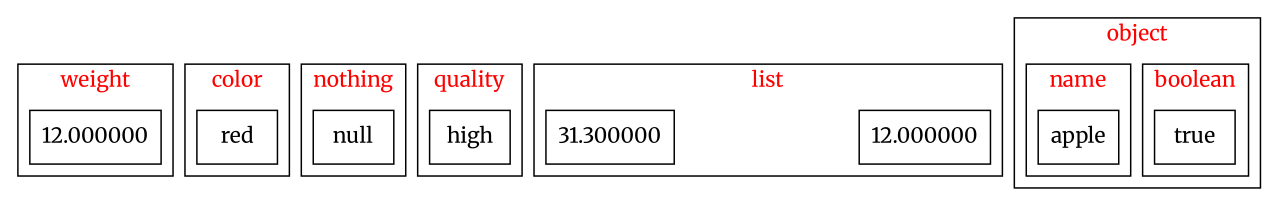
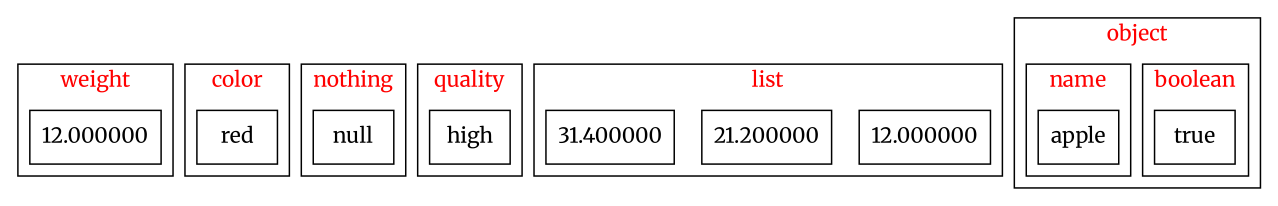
node "31.300000": label "31.300000" -> "31.400000"
node "21.200000": added
